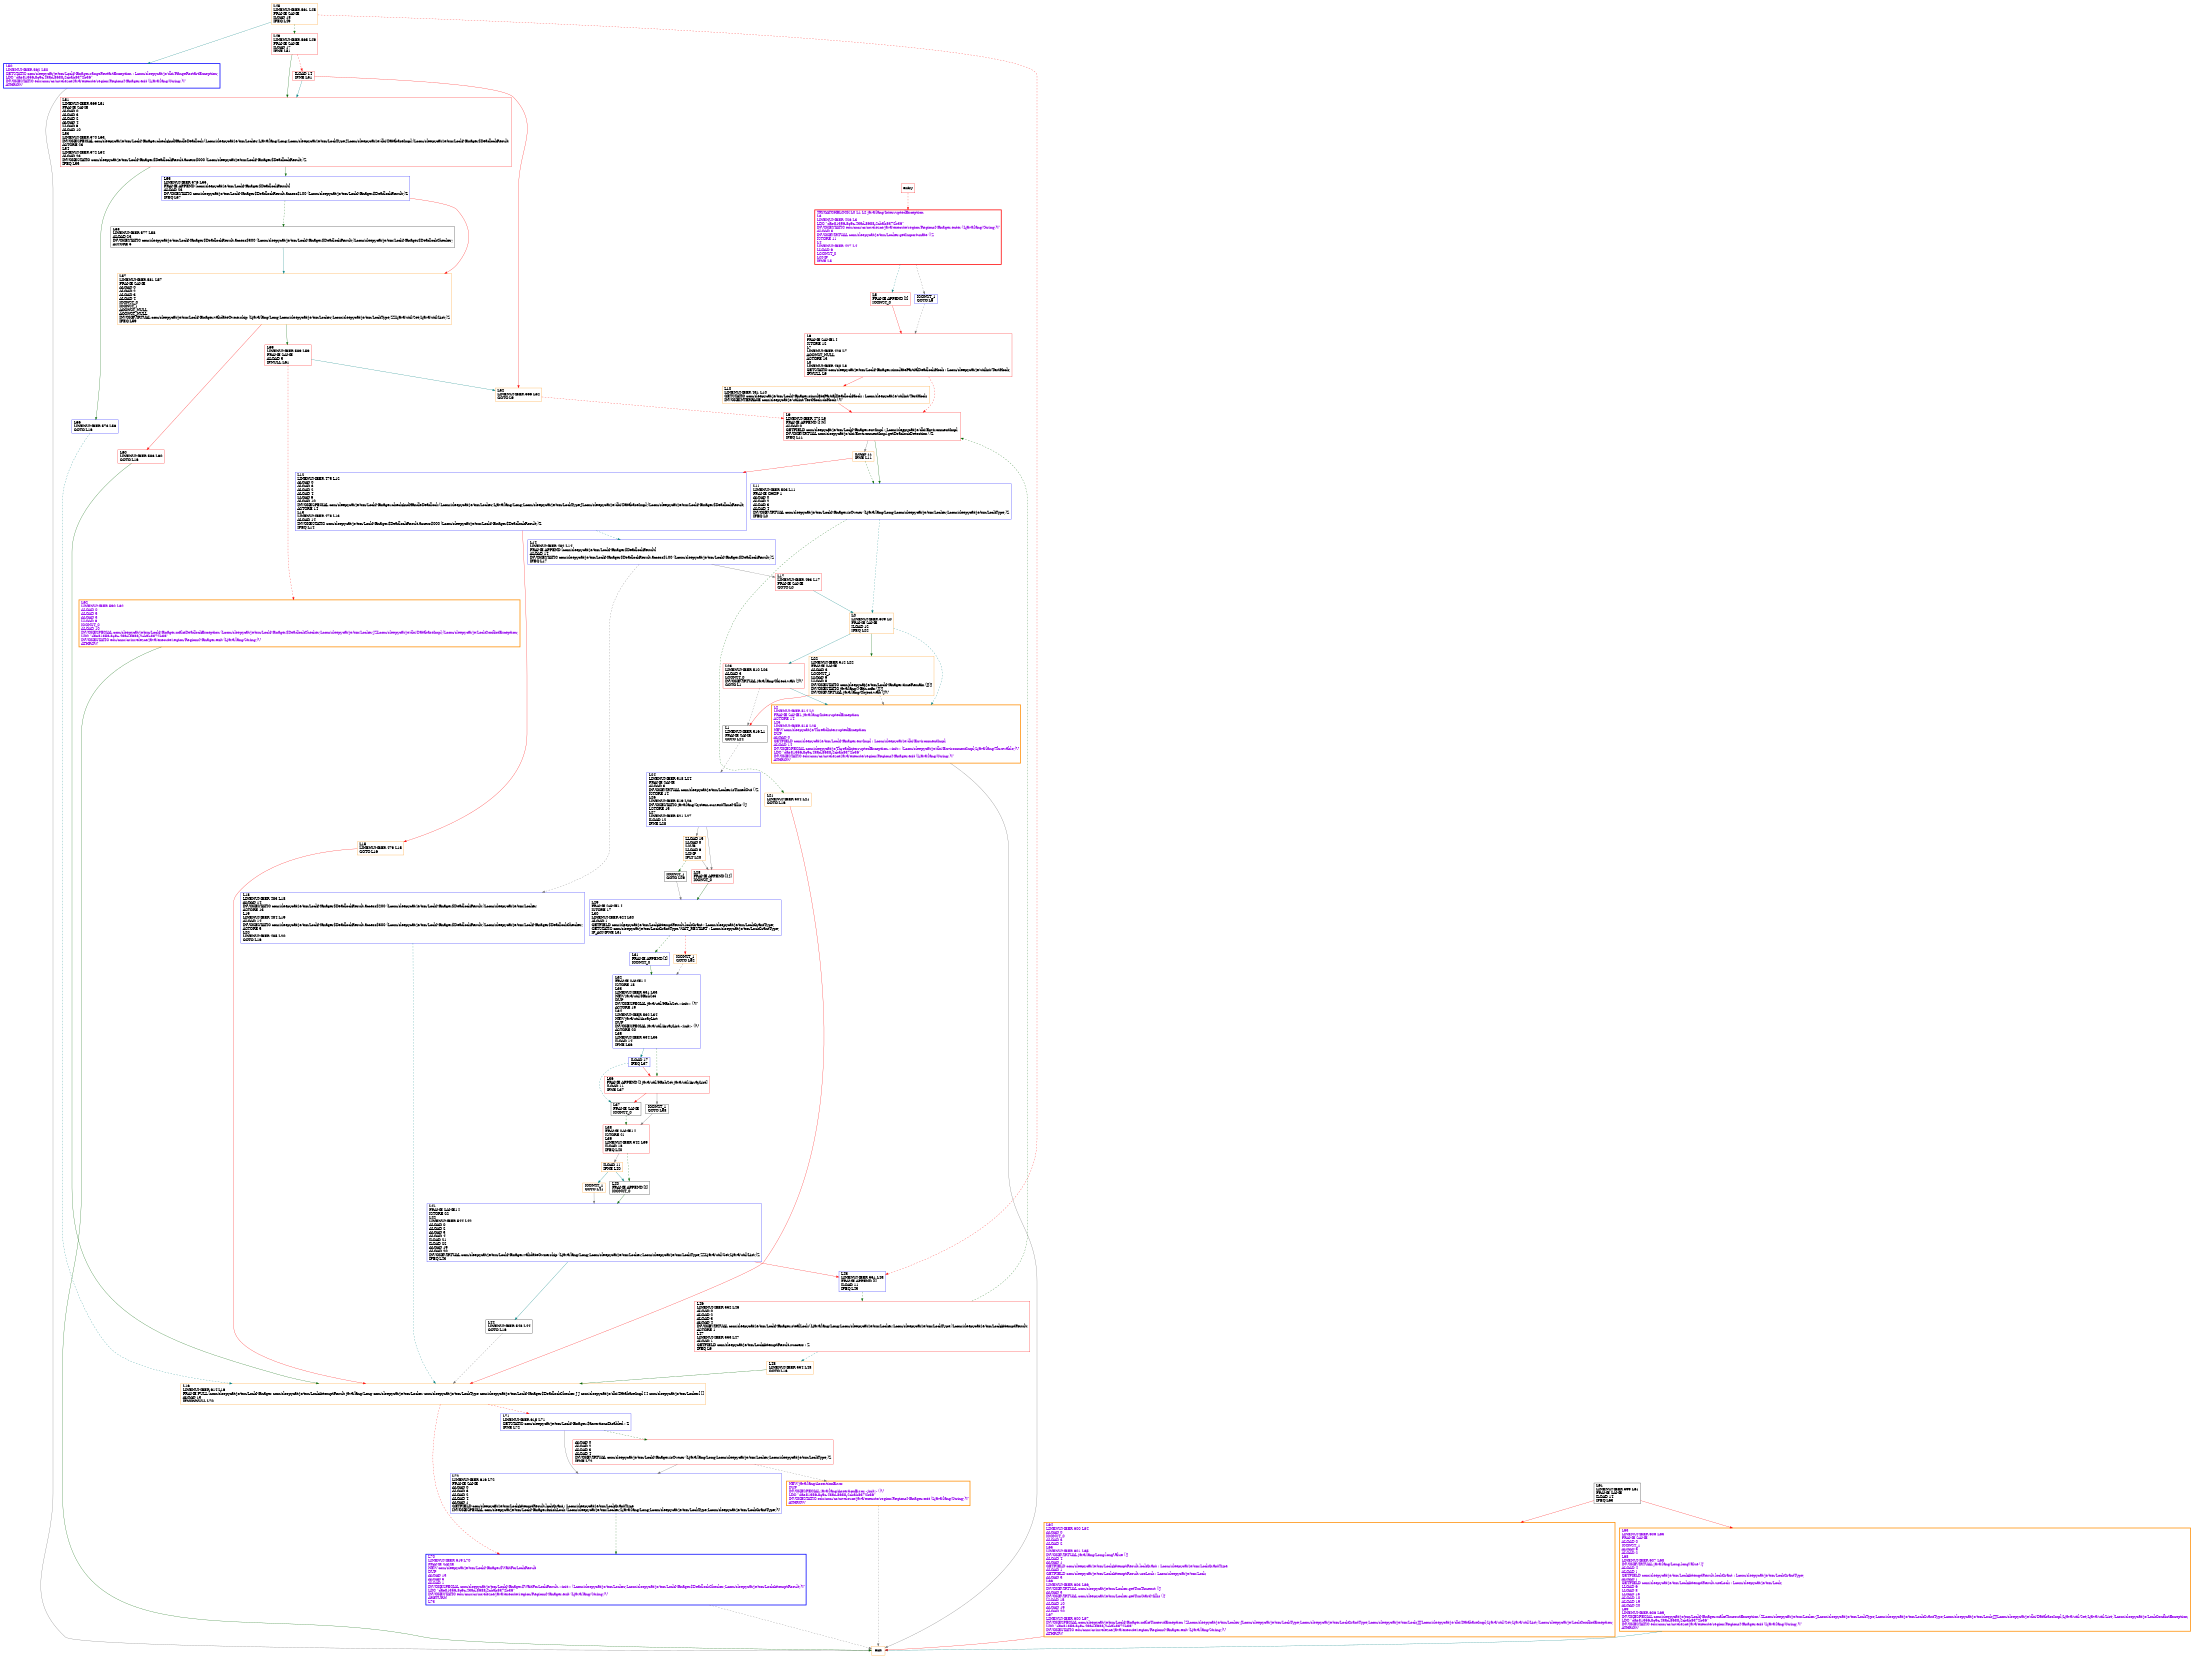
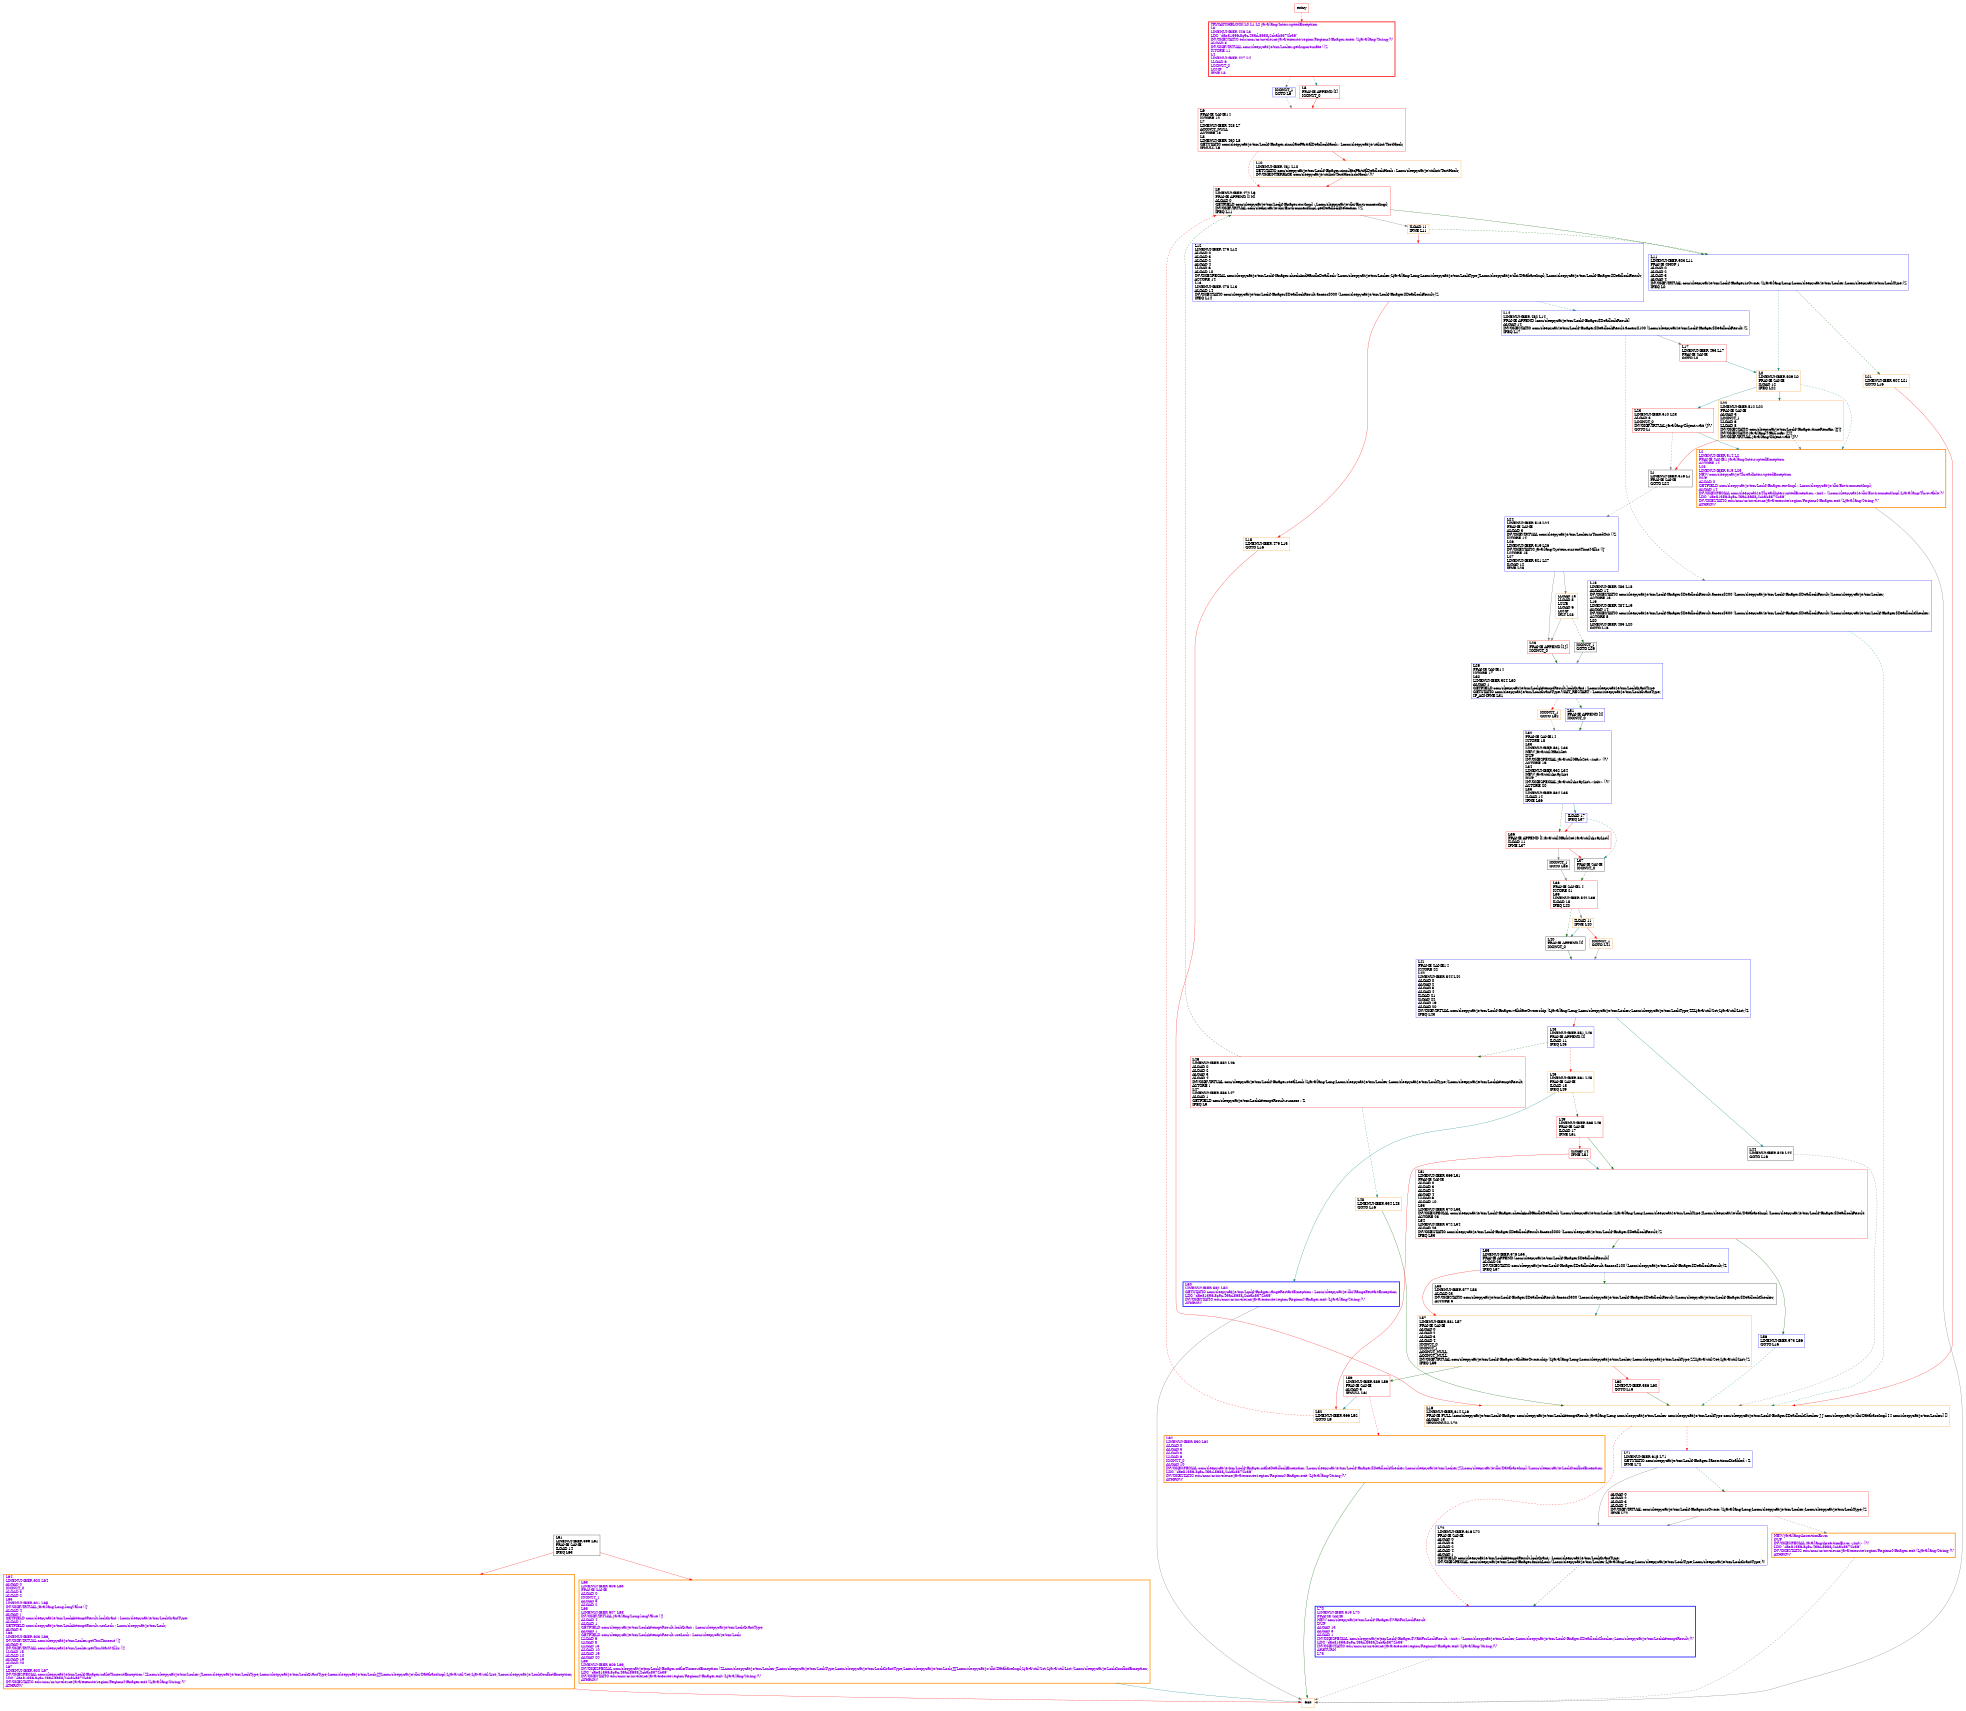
edge "L45 LINENUMBER 561 L45 FRAME SAME ILOAD 18 IFEQ L49" -> "L43 LINENUMBER 551 L43 FRAME APPEND [I] ILOAD 11 IFEQ L45": reversed
edge "ILOAD 11 IFNE L40" -> "ICONST_1 GOTO L41": color teal -> red
